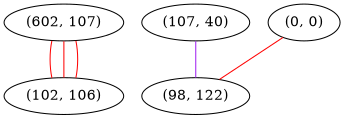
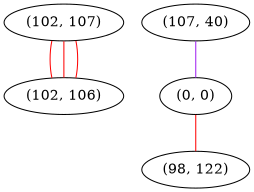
node "(602, 107)": label "(602, 107)" -> "(102, 107)"
edge "(107, 40)" -- "(98, 122)": now "(107, 40)" -- "(0, 0)"
